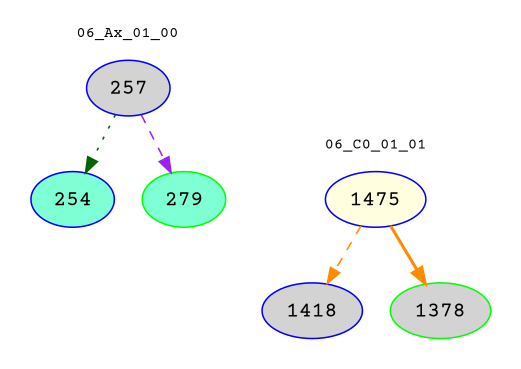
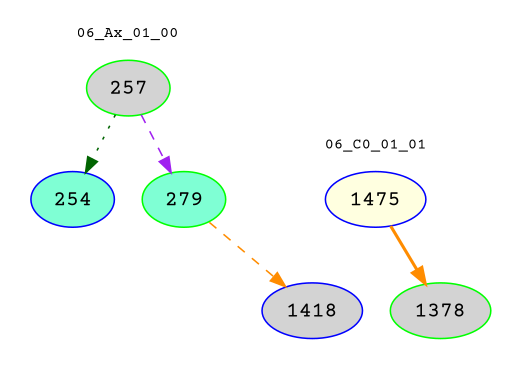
node "257": color blue -> green
edge "1475" -> "1418": now "279" -> "1418"
